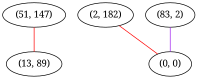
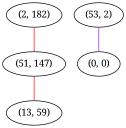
node "(83, 2)": label "(83, 2)" -> "(53, 2)"
edge "(2, 182)" -- "(0, 0)": now "(2, 182)" -- "(51, 147)"
node "(13, 89)": label "(13, 89)" -> "(13, 59)"
